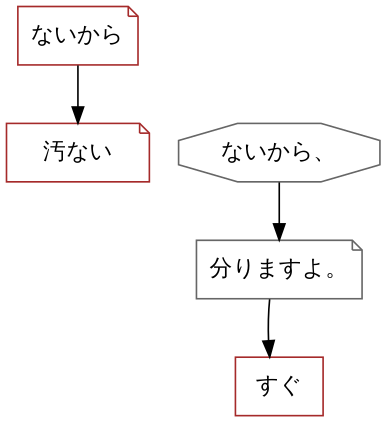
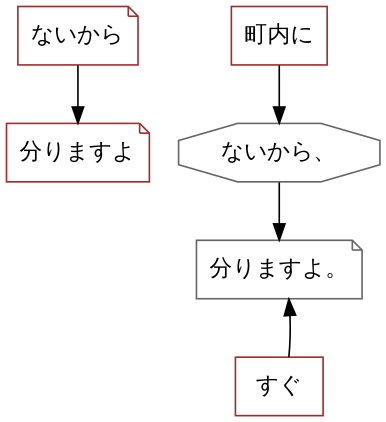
node "町内に": added
node "汚ない": label "汚ない" -> "分りますよ"
edge "分りますよ。" -> "すぐ": reversed
